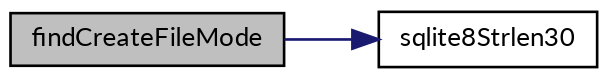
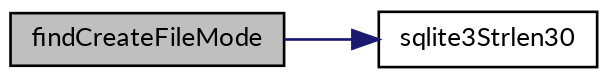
node "sqlite8Strlen30": label "sqlite8Strlen30" -> "sqlite3Strlen30"
